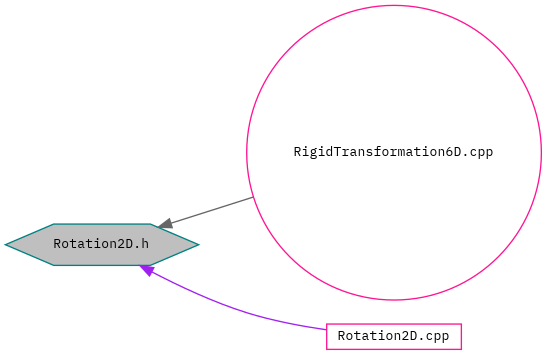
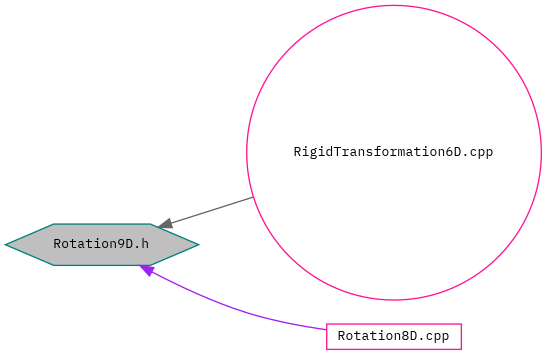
node "Rotation2D.h": label "Rotation2D.h" -> "Rotation9D.h"
node "Rotation2D.cpp": label "Rotation2D.cpp" -> "Rotation8D.cpp"
